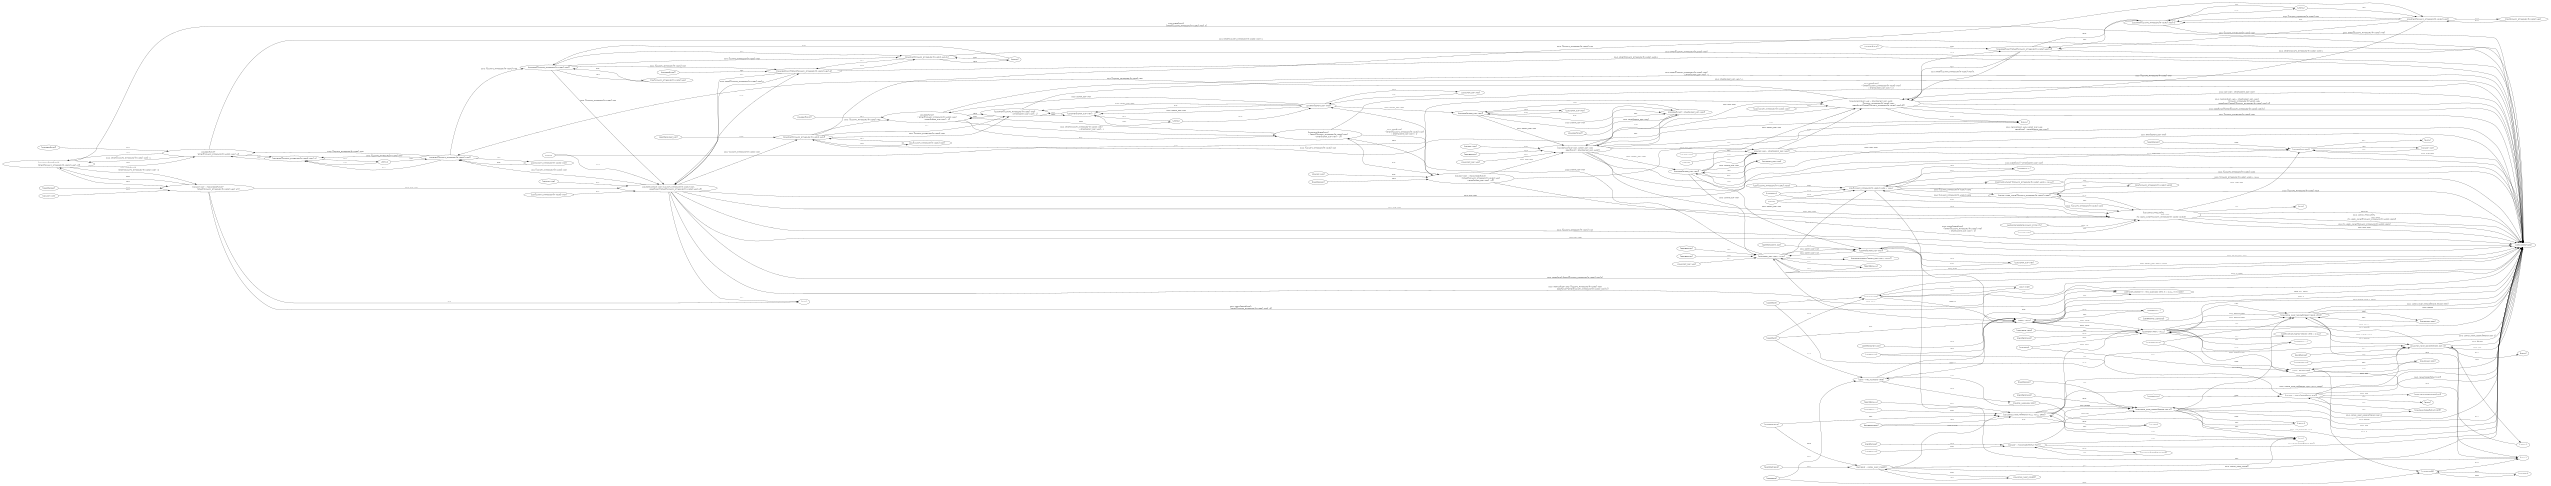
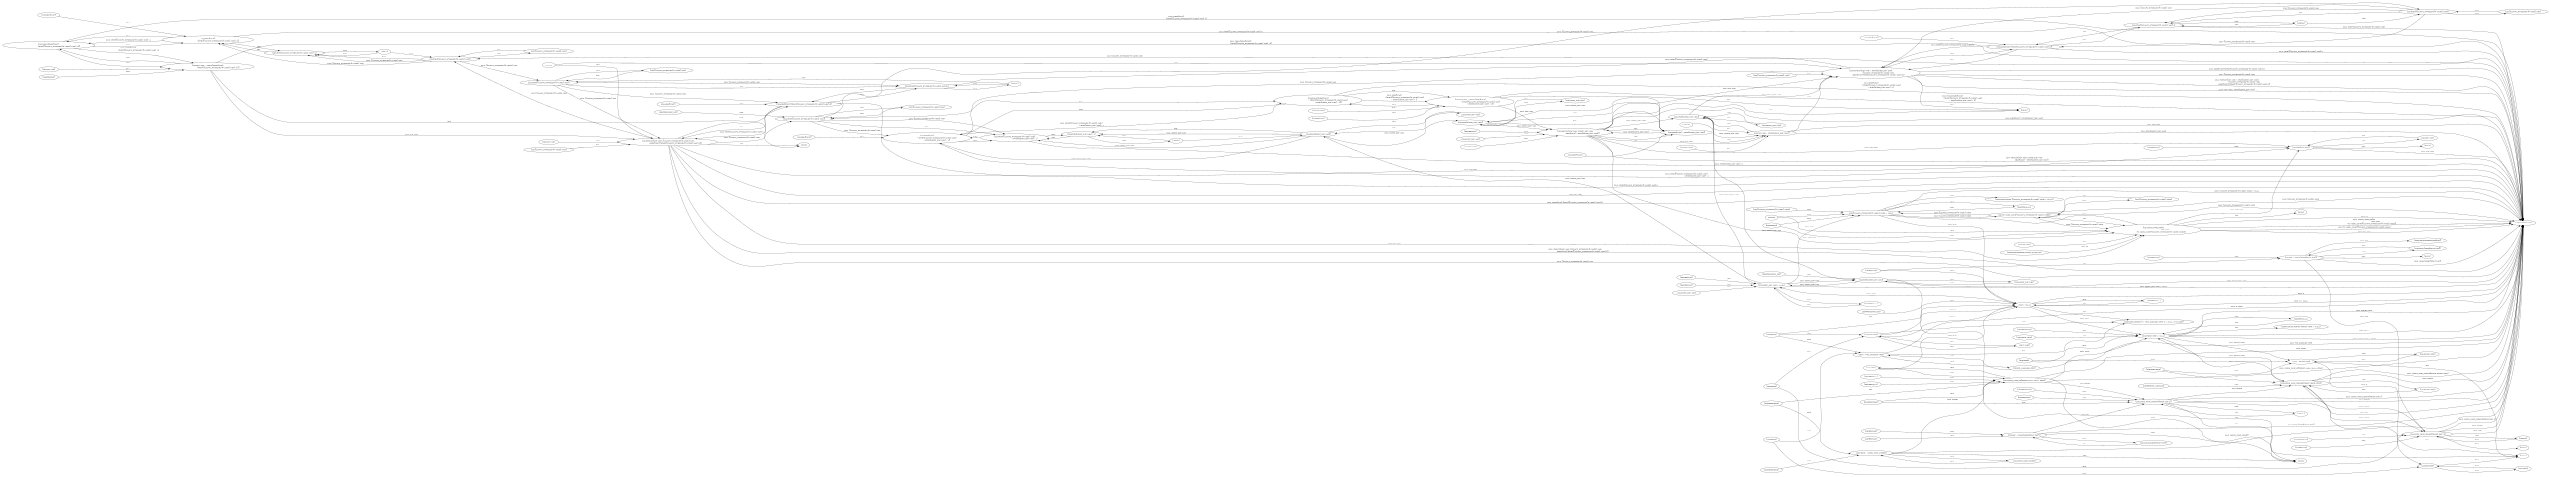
node "(ControlStructure,if (parent_pair->key != NULL))": removed
edge "(Call,tmplist->first != NULL)" -> "(Call,it != NULL)": now "(Call,&free)" -> "(Call,it != NULL)"
